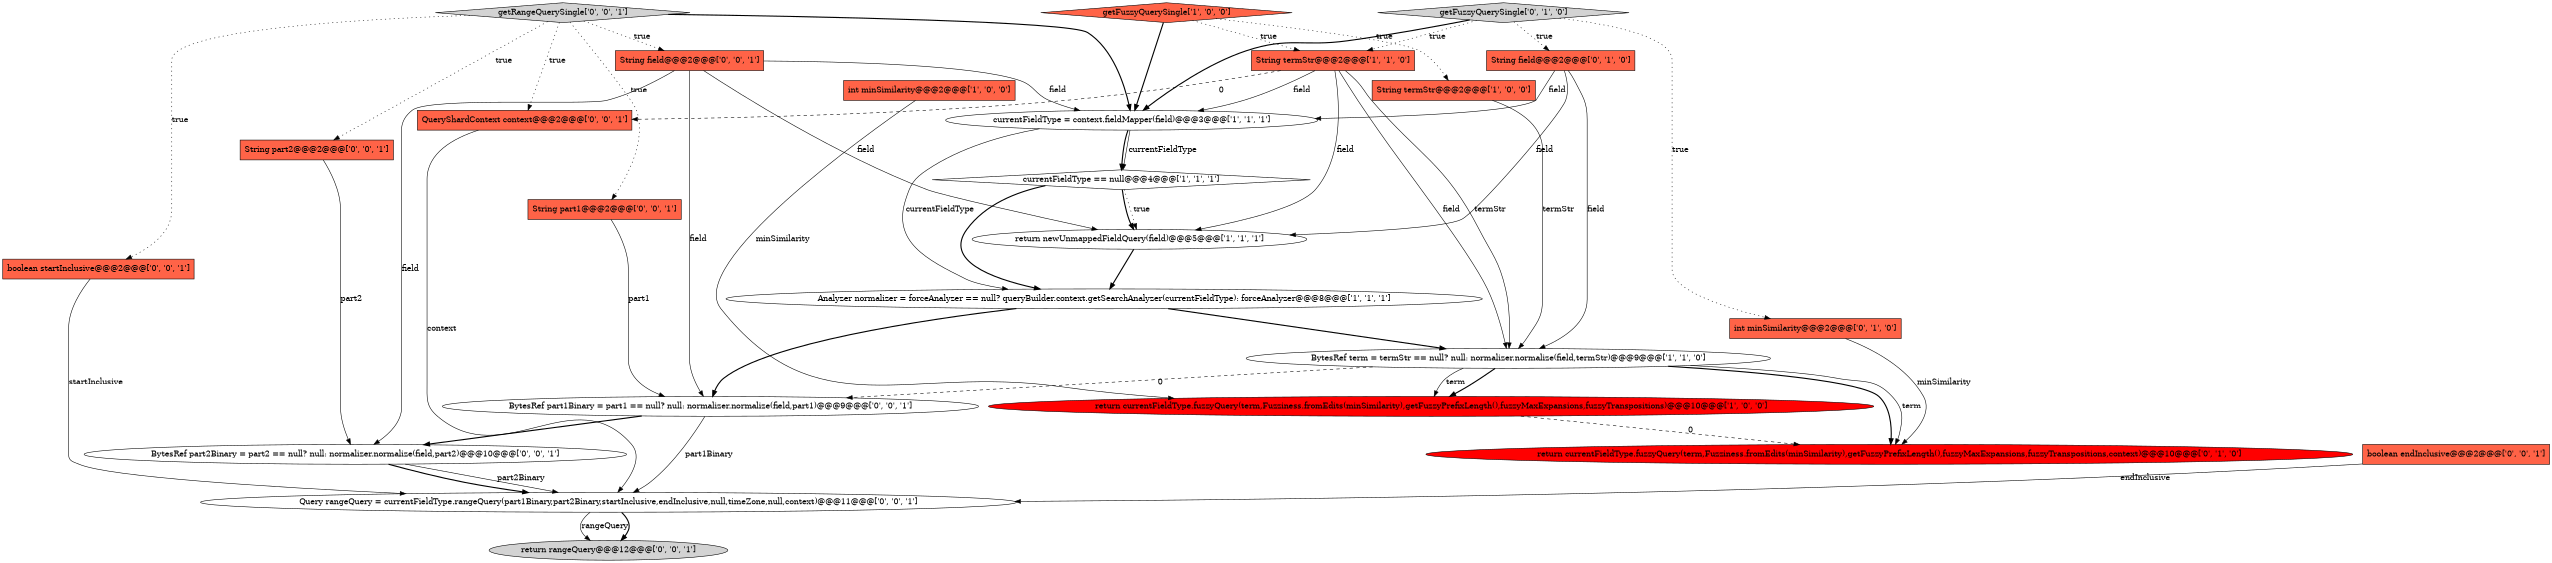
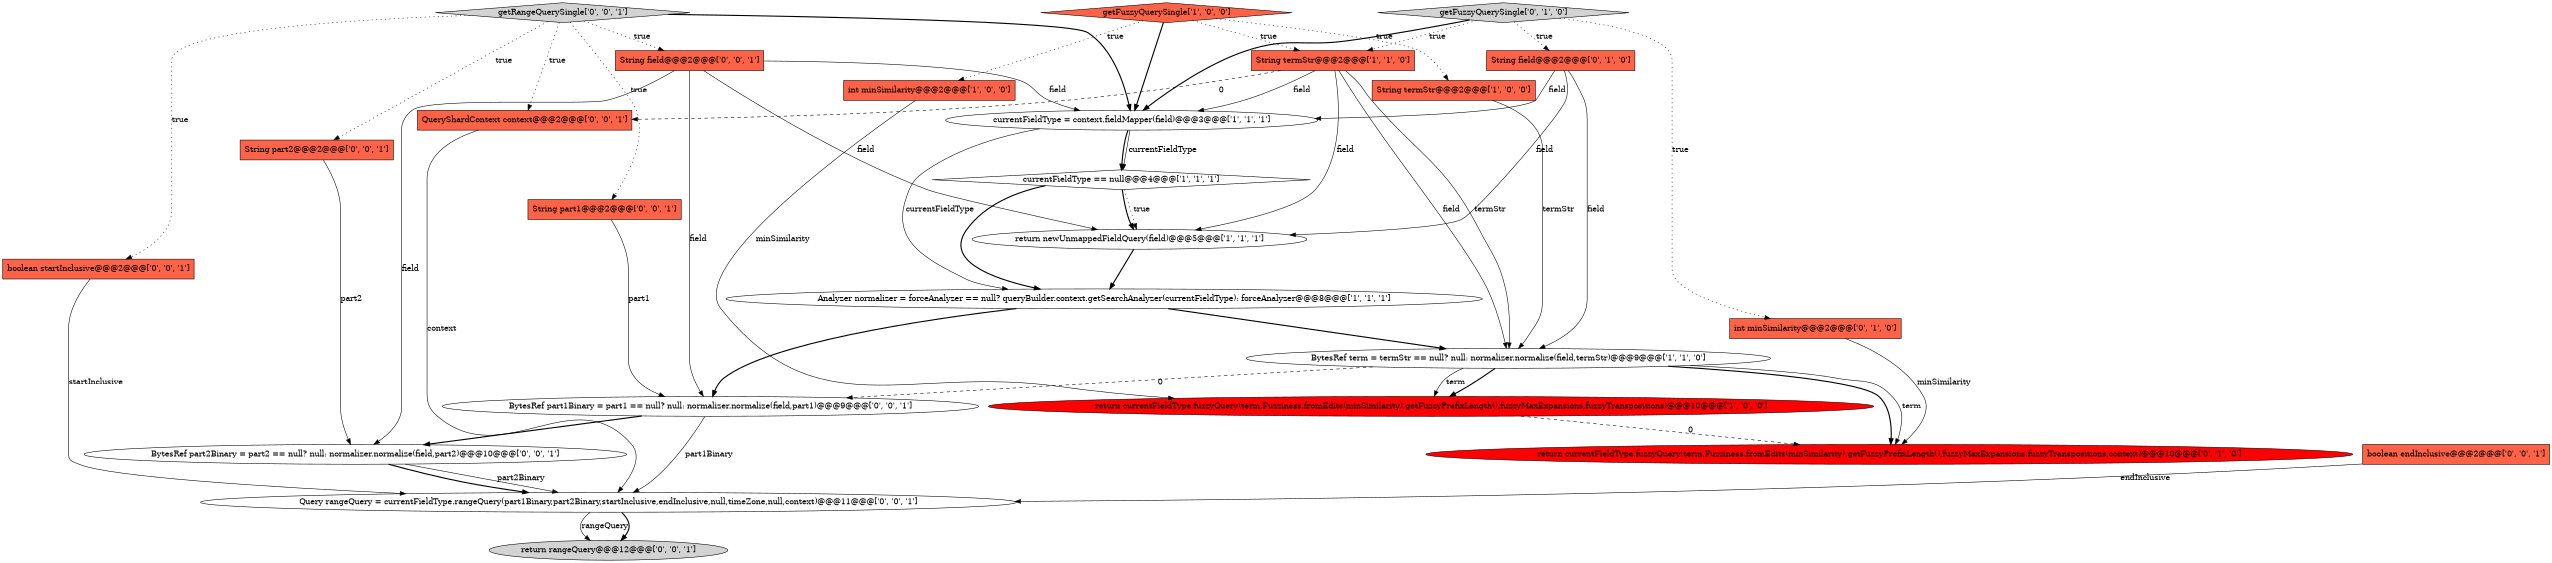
edge "getFuzzyQuerySingle['1', '0', '0']" -> "int minSimilarity@@@2@@@['1', '0', '0']": added, label "true"
